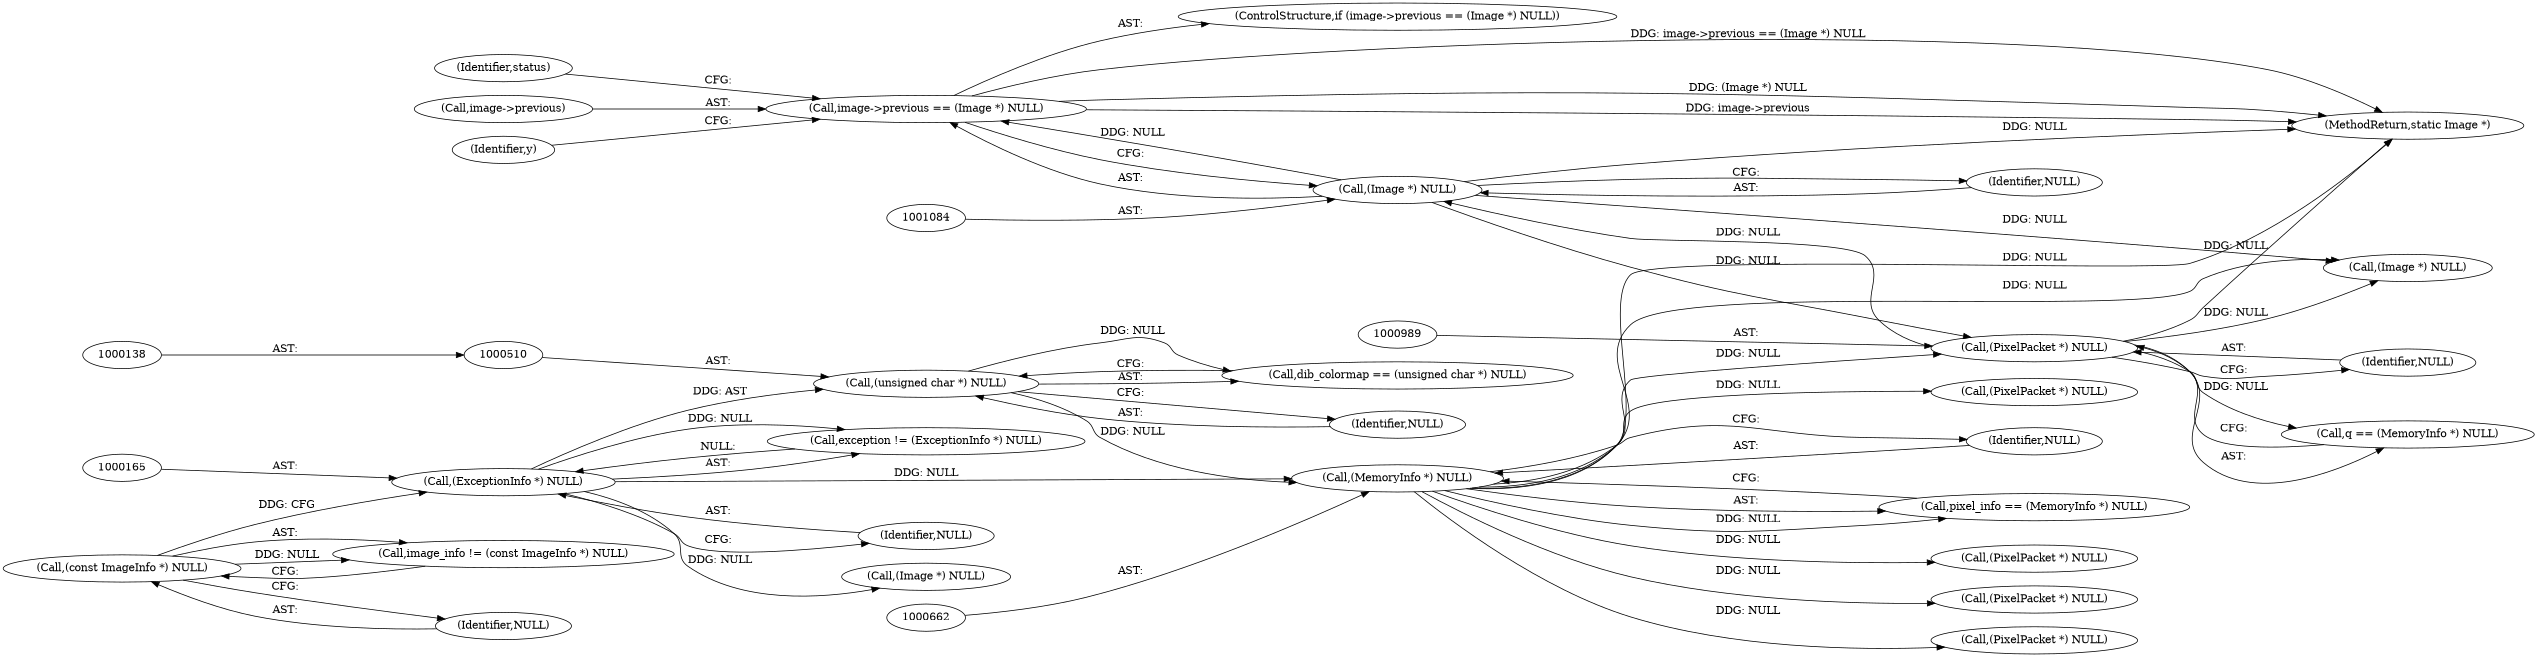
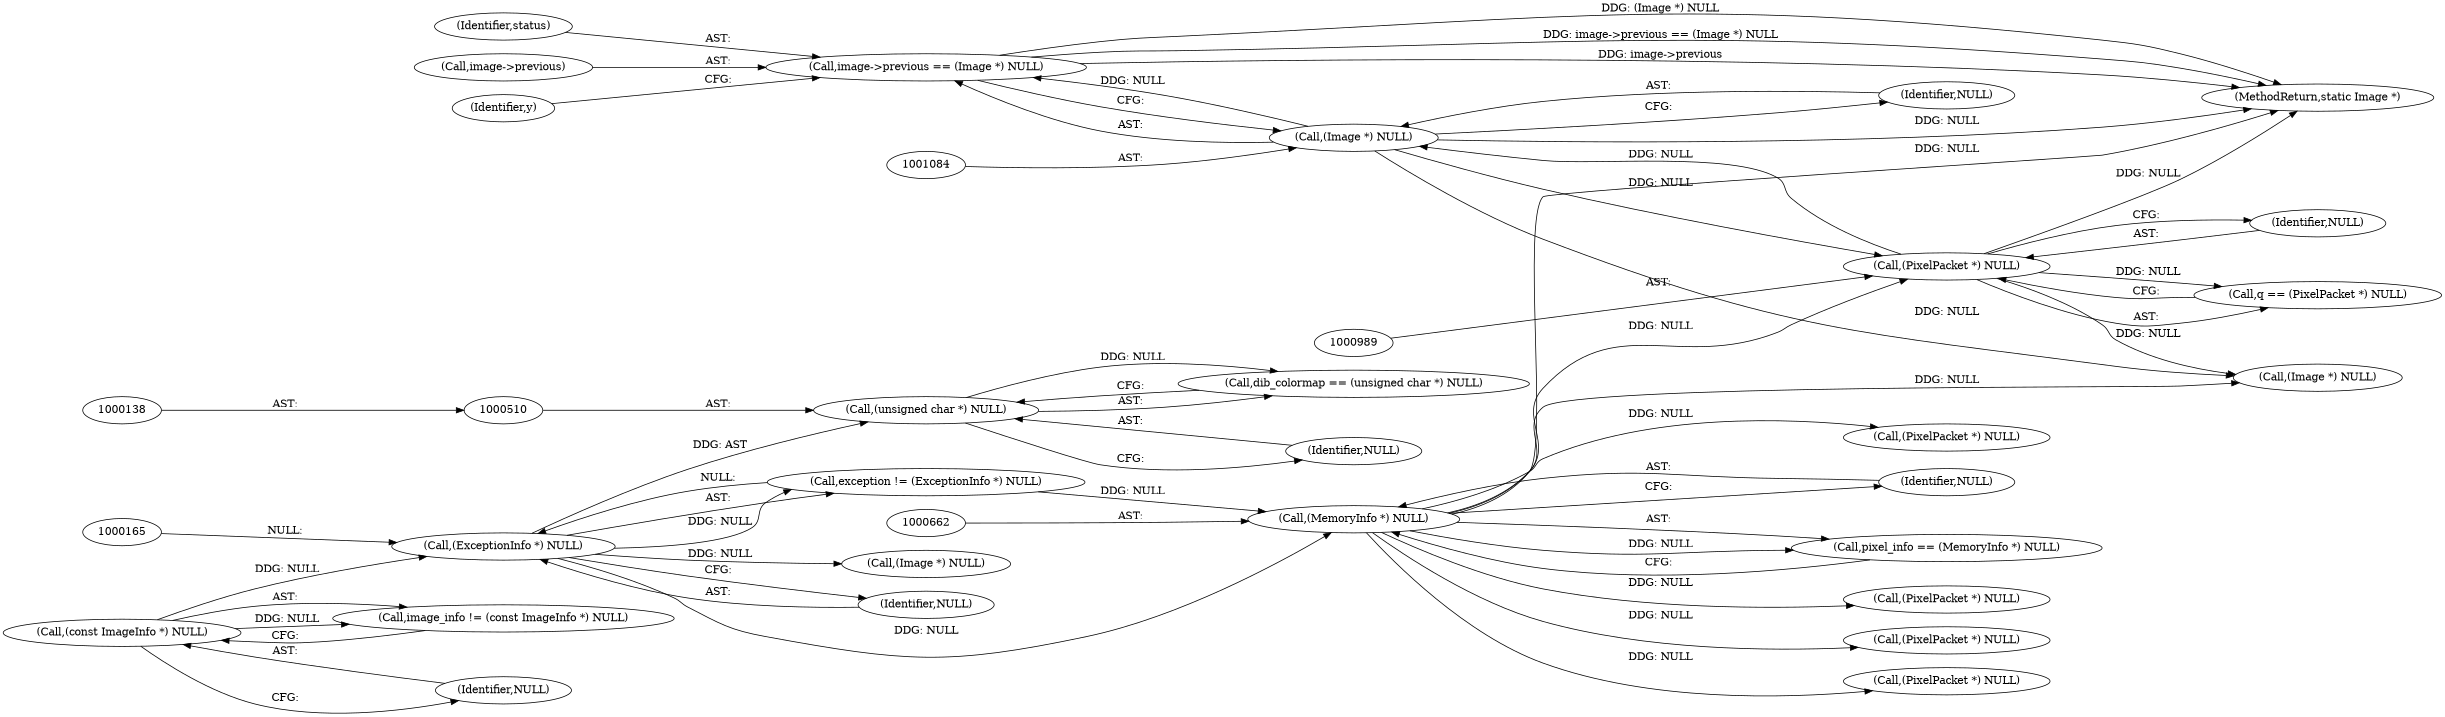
node "(ControlStructure,if (image->previous == (Image *) NULL))": removed
edge "(Identifier,status)" -> "(Call,image->previous == (Image *) NULL)": label "CFG: " -> "AST: "
node "(Call,q == (MemoryInfo *) NULL)": label "(Call,q == (MemoryInfo *) NULL)" -> "(Call,q == (PixelPacket *) NULL)"
edge "(Call,(unsigned char *) NULL)" -> "(Call,(MemoryInfo *) NULL)": now "(Call,exception != (ExceptionInfo *) NULL)" -> "(Call,(MemoryInfo *) NULL)"
edge "1000165" -> "(Call,(ExceptionInfo *) NULL)": label "AST: " -> "NULL: "
edge "(Call,(const ImageInfo *) NULL)" -> "(Call,(ExceptionInfo *) NULL)": label "DDG: CFG" -> "DDG: NULL"
